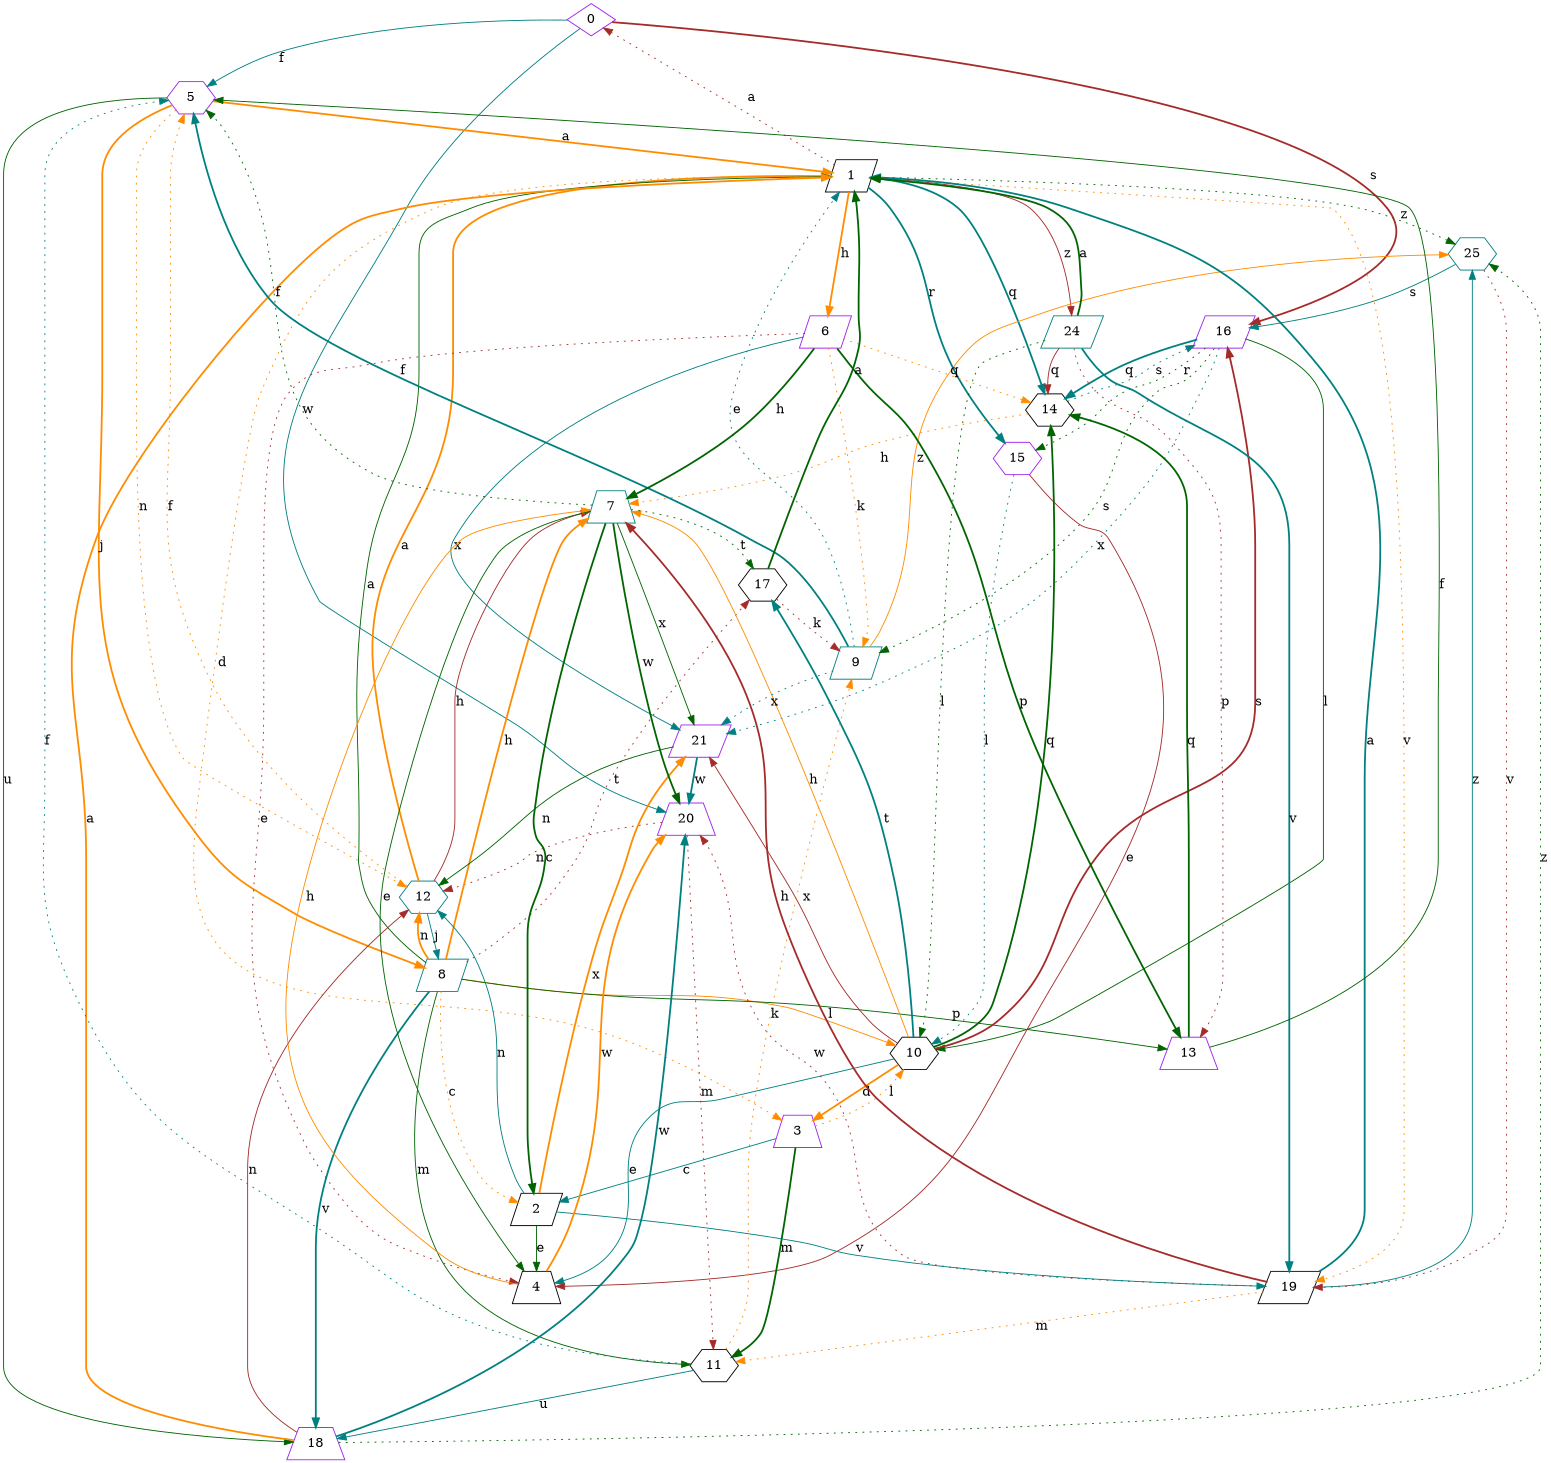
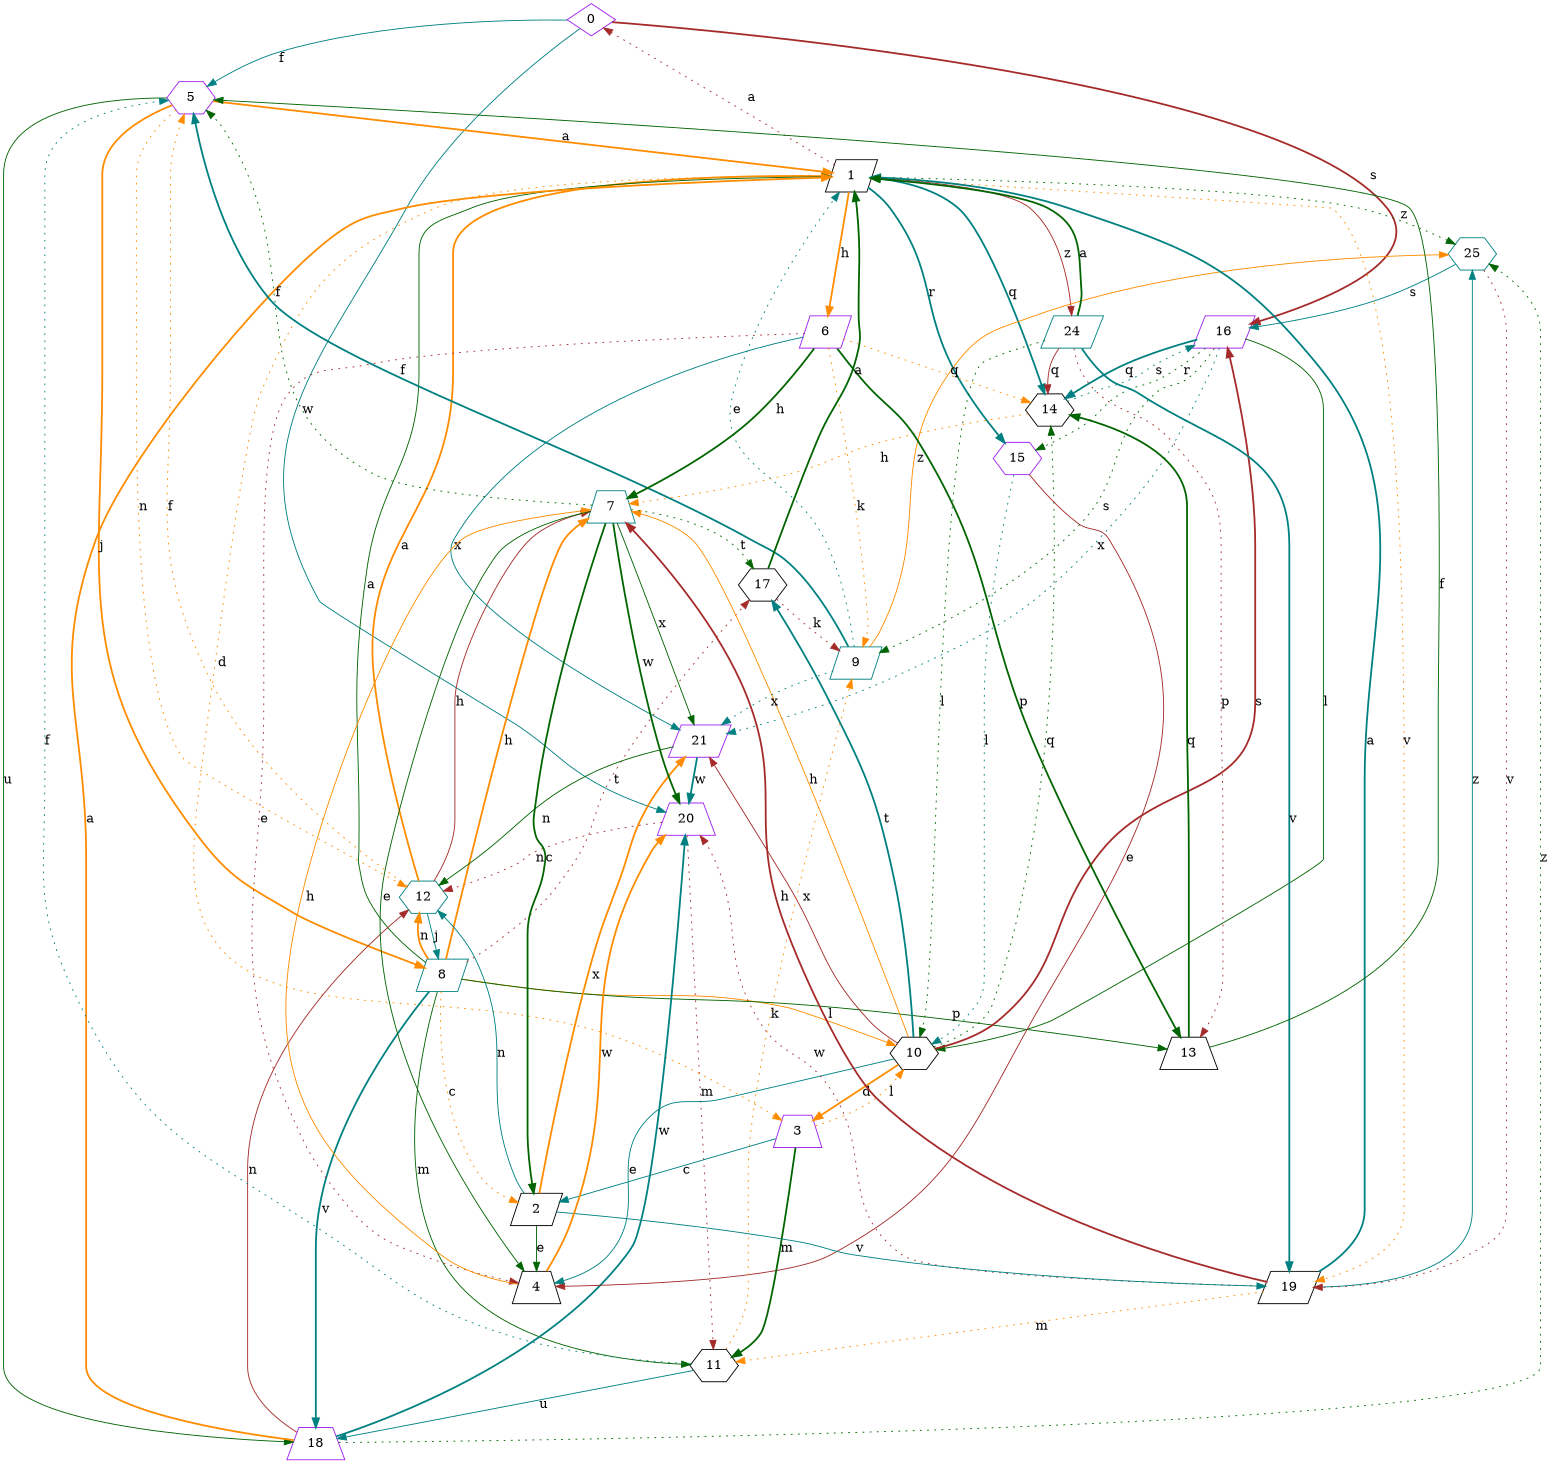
edge "10" -> "14": style bold -> dotted
node "13": color purple -> black
